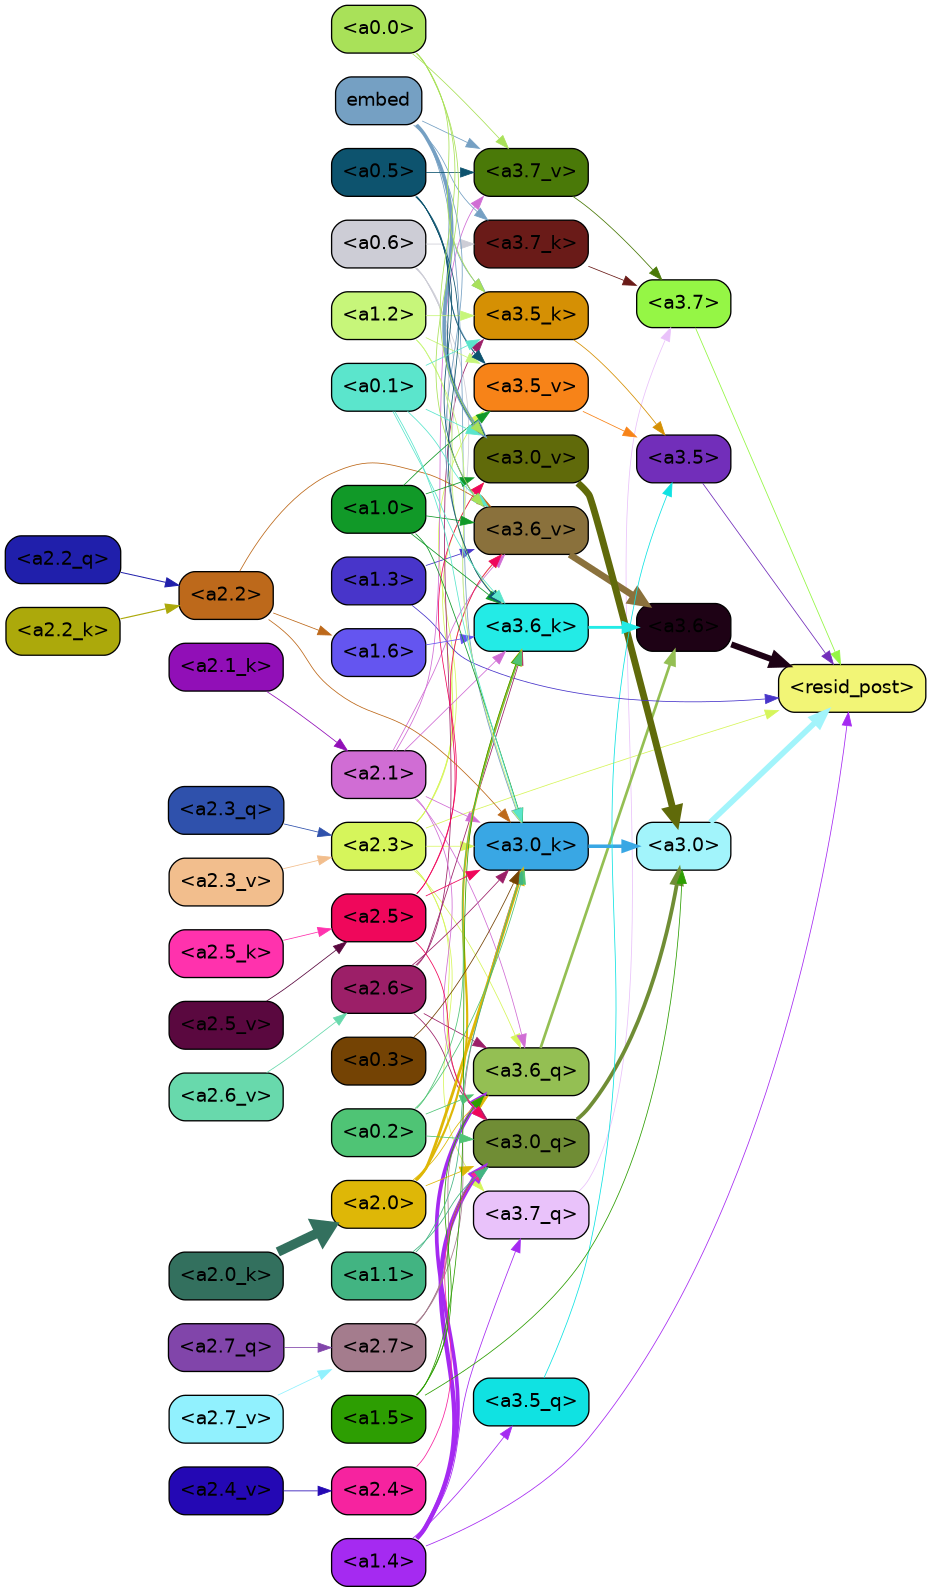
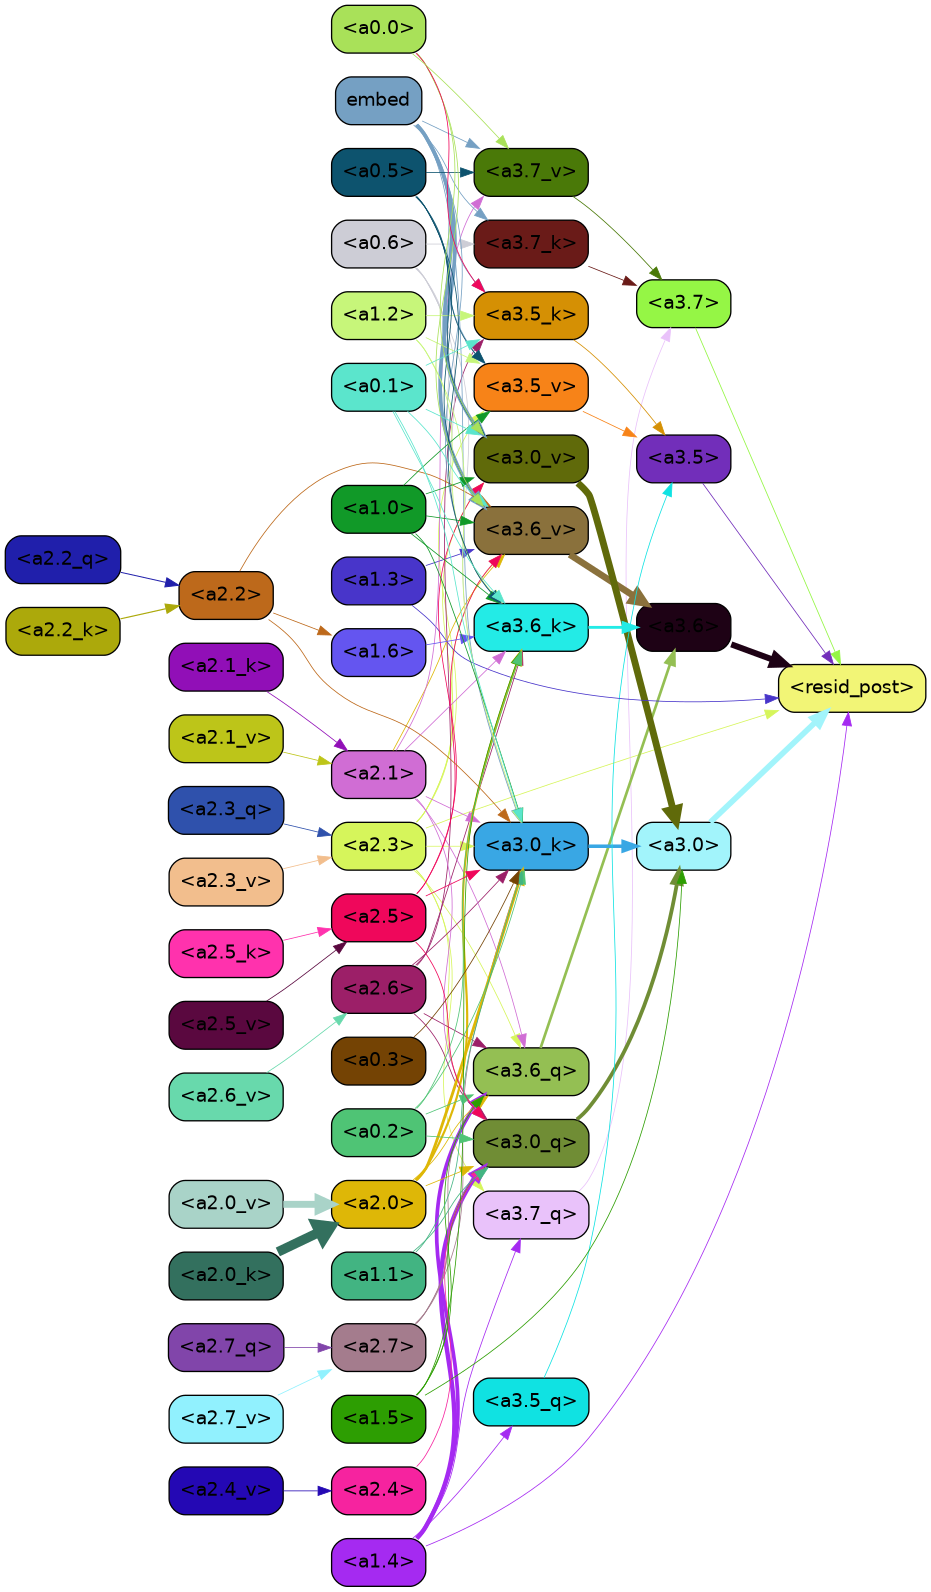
edge "<a0.0>" -> "<a3.5_k>": color #a9e159 -> #ef075b
edge "embed" -> "<a3.6_v>": added
edge "<a2.1>" -> "<a3.6_v>": color #d06dd4 -> #deb707
node "<a2.1_v>": added
node "<a2.0_v>": added
